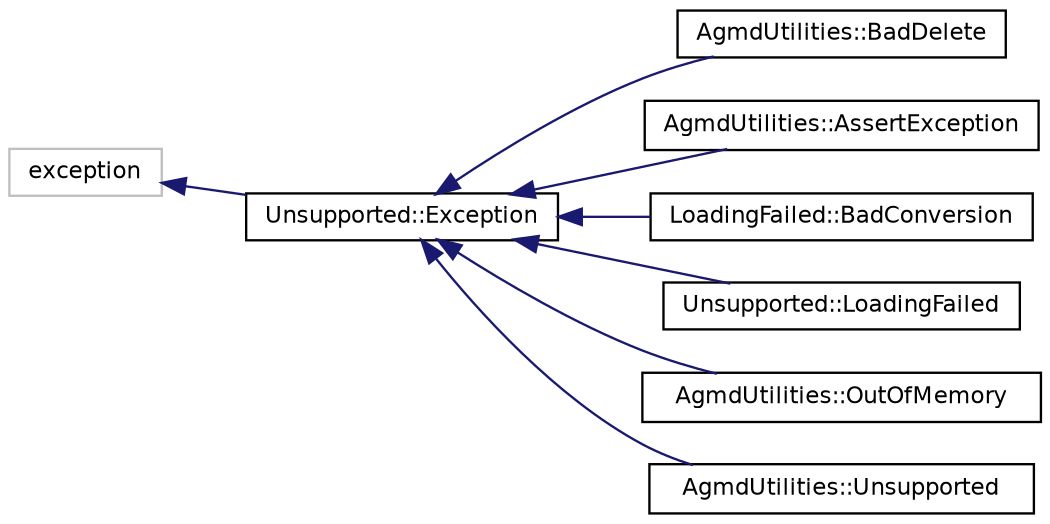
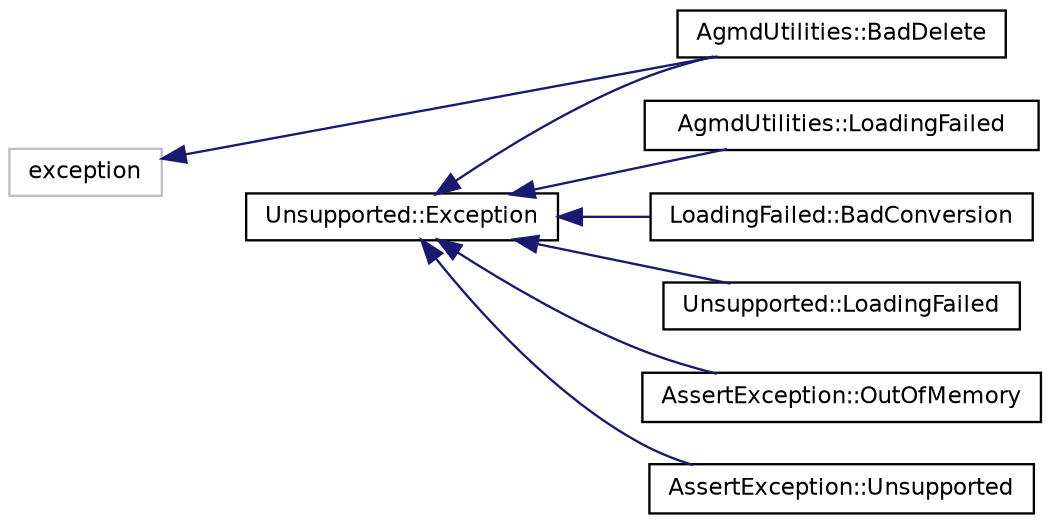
node "AgmdUtilities::AssertException": label "AgmdUtilities::AssertException" -> "AgmdUtilities::LoadingFailed"
edge "Unsupported::Exception" -> "exception": now "AgmdUtilities::BadDelete" -> "exception"
node "AgmdUtilities::OutOfMemory": label "AgmdUtilities::OutOfMemory" -> "AssertException::OutOfMemory"
node "AgmdUtilities::Unsupported": label "AgmdUtilities::Unsupported" -> "AssertException::Unsupported"
